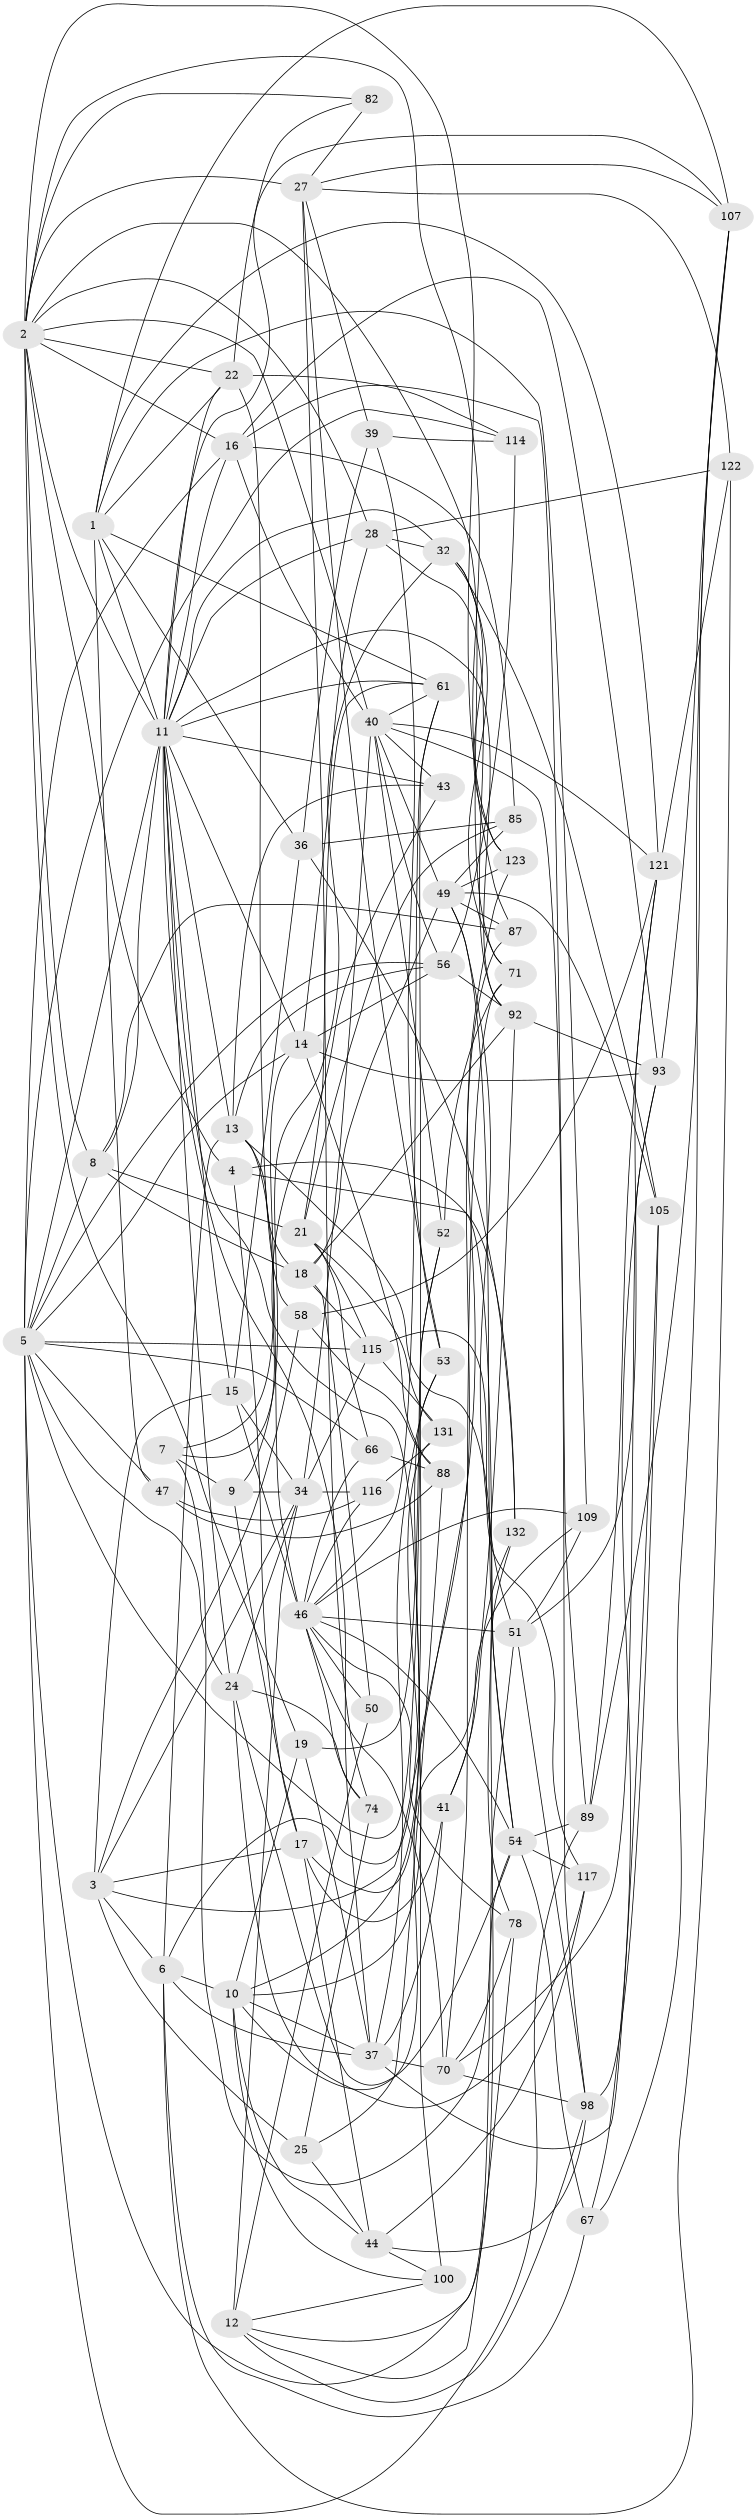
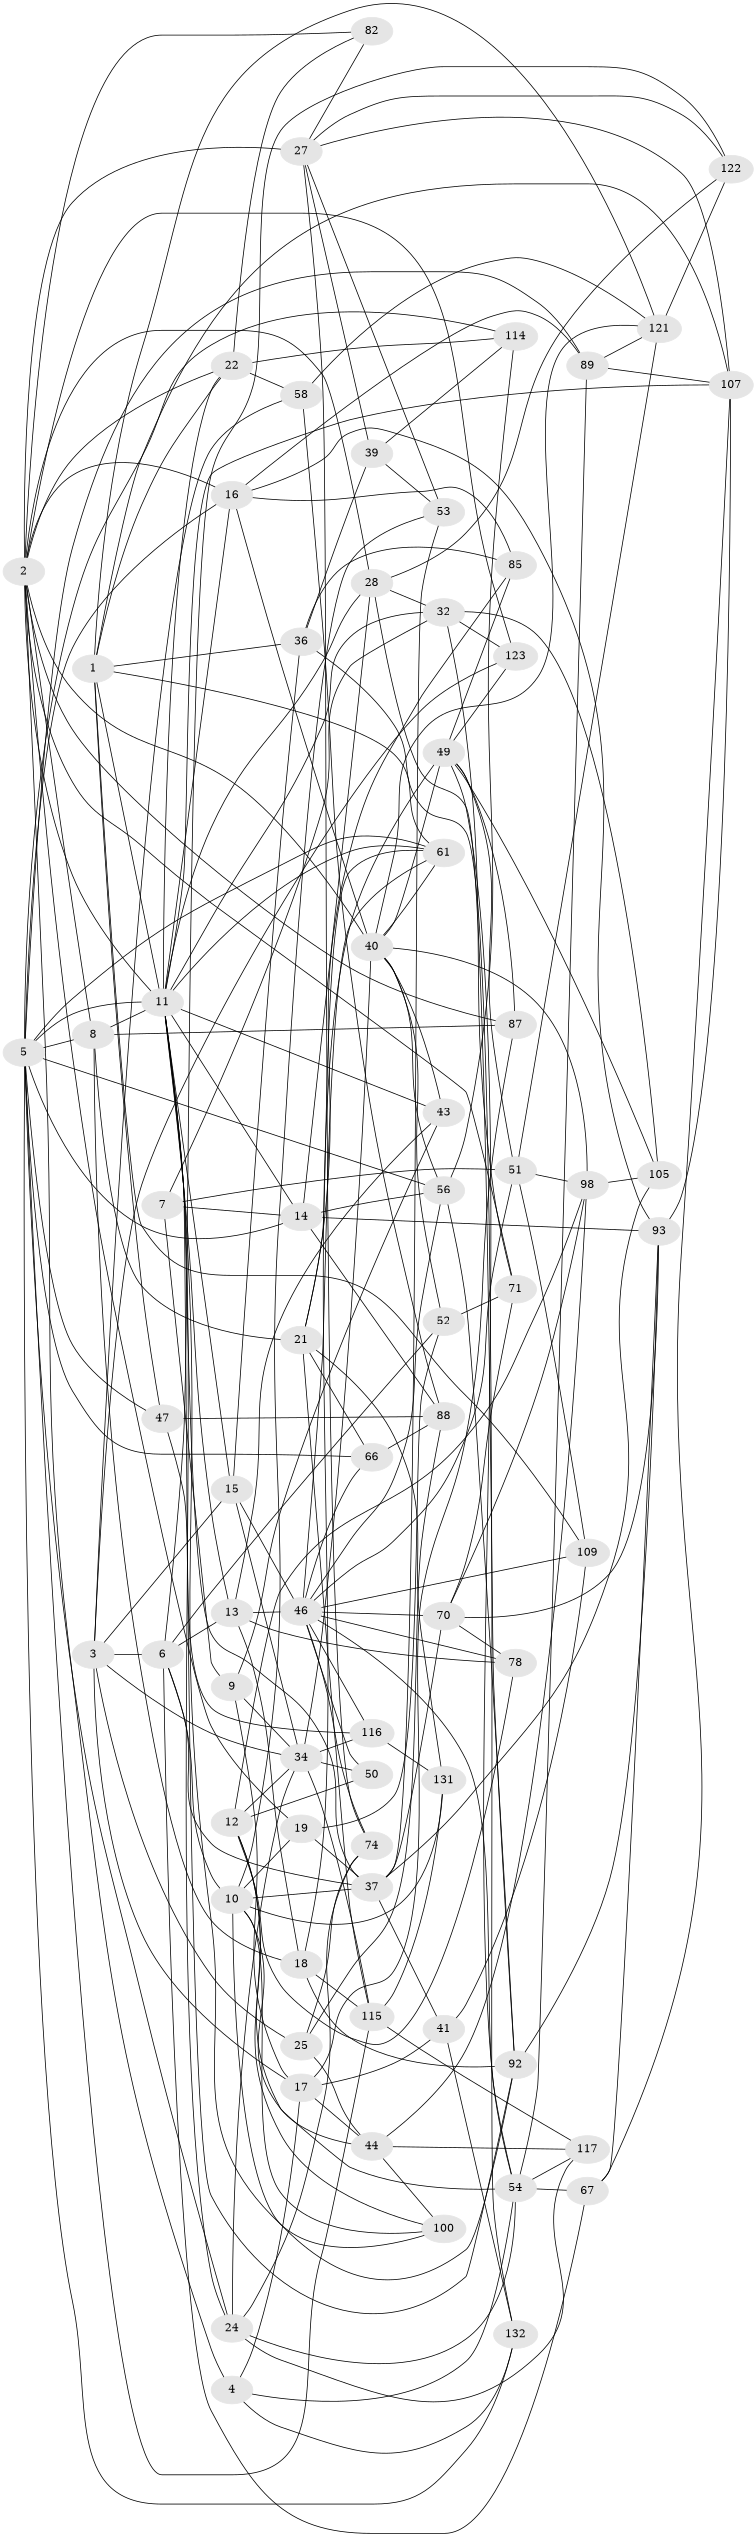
edge "56" -- "13": now "56" -- "46"
edge "18" -- "50": now "34" -- "50"
